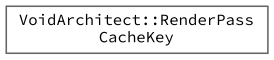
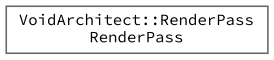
node "VoidArchitect::RenderPass CacheKey": label "VoidArchitect::RenderPass CacheKey" -> "VoidArchitect::RenderPass RenderPass"
